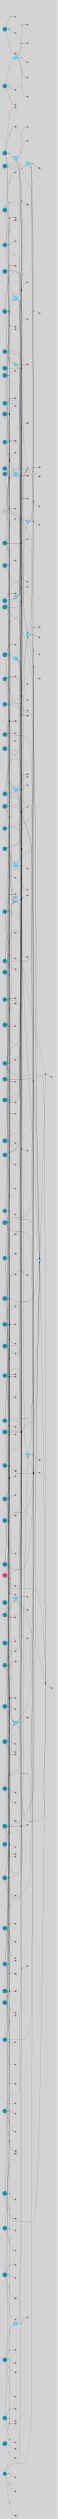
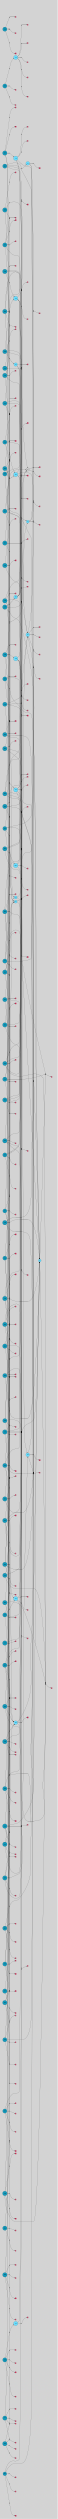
node "T246": removed
node "T327": fillcolor #cccccc -> #1199bb
node "T245": fillcolor #ff3366 -> #1199bb
